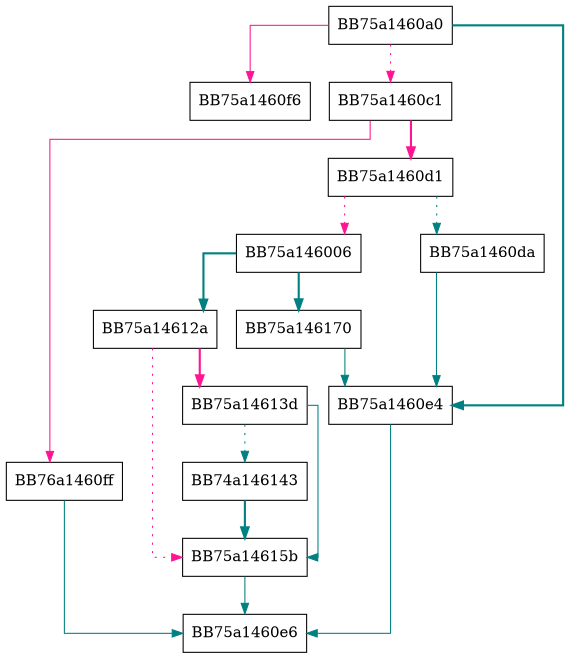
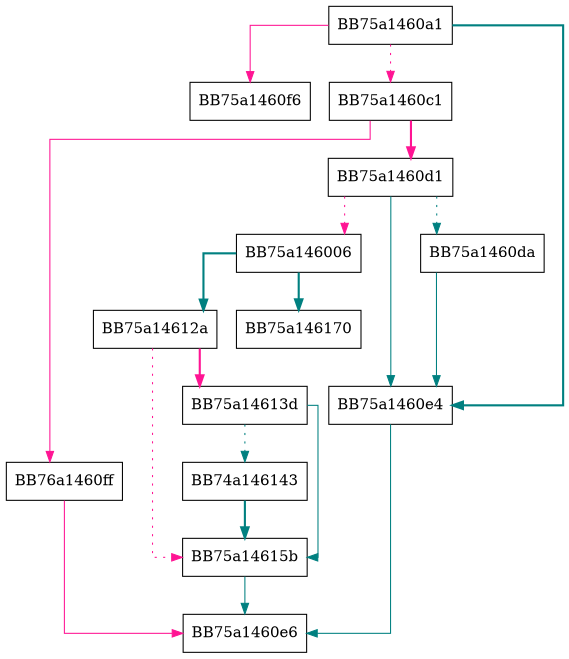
node "BB75a1460a0": label "BB75a1460a0" -> "BB75a1460a1"
edge "BB75a146170" -> "BB75a1460e4": now "BB75a1460d1" -> "BB75a1460e4"
edge "BB76a1460ff" -> "BB75a1460e6": color teal -> deeppink
